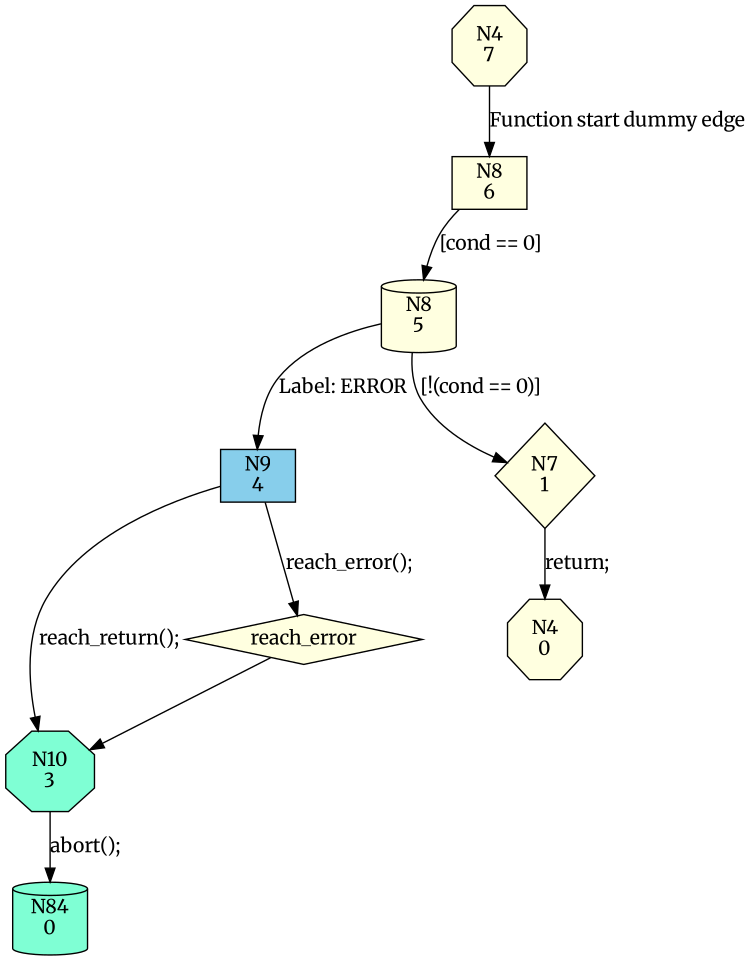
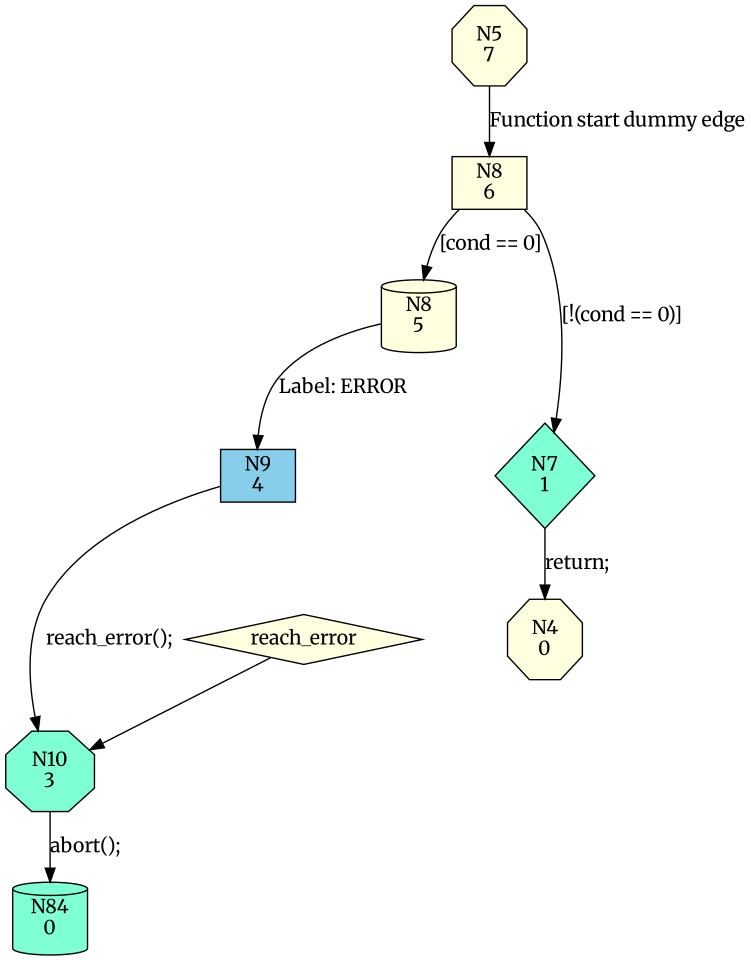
node "N4 7": label "N4 7" -> "N5 7"
edge "N8 5" -> "N7 1": now "N8 6" -> "N7 1"
node "N7 1": fillcolor lightyellow -> aquamarine
edge "N9 4" -> "reach_error": removed, label "reach_error();"
edge "N9 4" -> "N10 3": label "reach_return();" -> "reach_error();"
